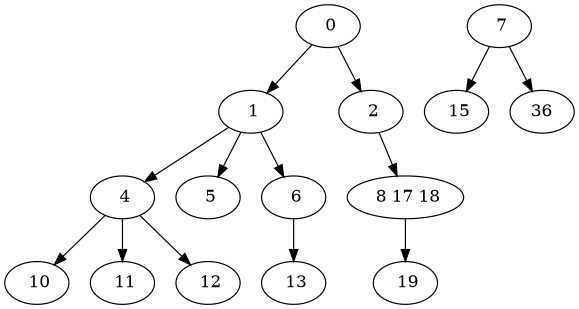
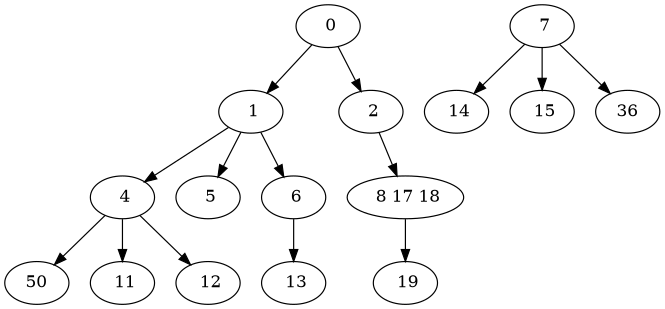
node "14": added
node "10": label "10" -> "50"
